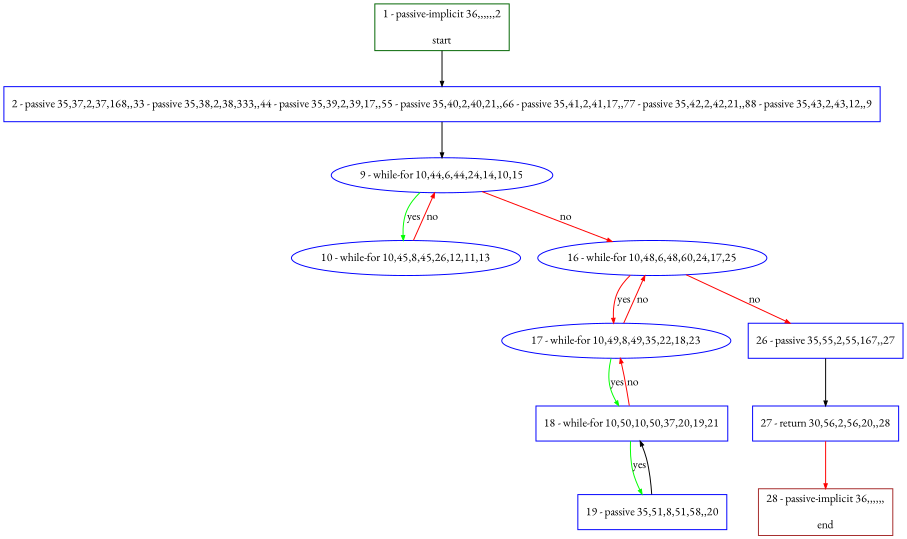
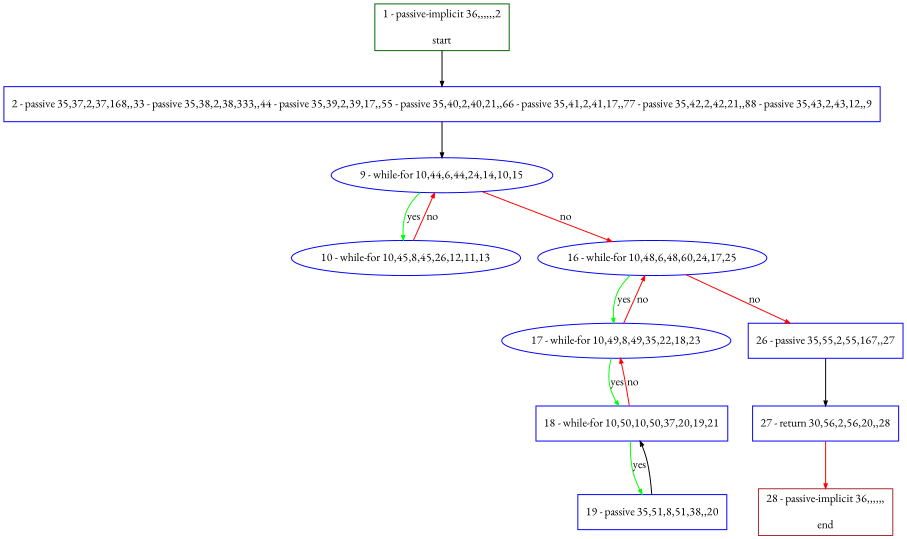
edge "16 - while-for 10,48,6,48,60,24,17,25" -> "17 - while-for 10,49,8,49,35,22,18,23": color #ff0000 -> #00ff00
node "19 - passive 35,51,8,51,58,,20": label "19 - passive 35,51,8,51,58,,20" -> "19 - passive 35,51,8,51,38,,20"
